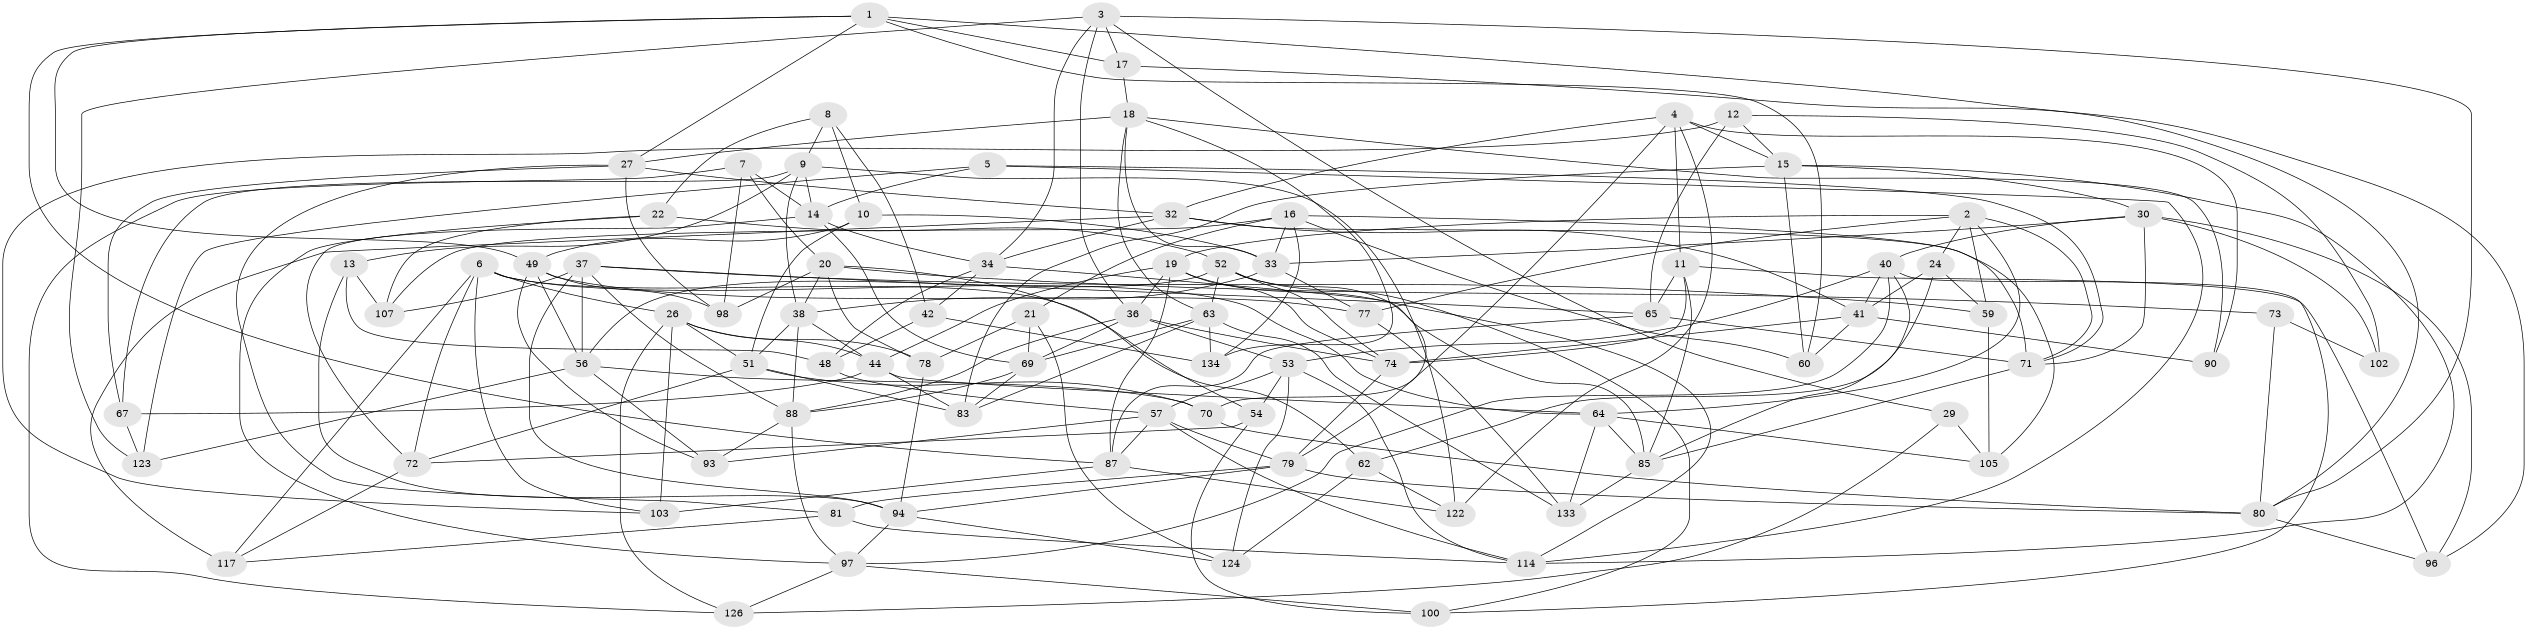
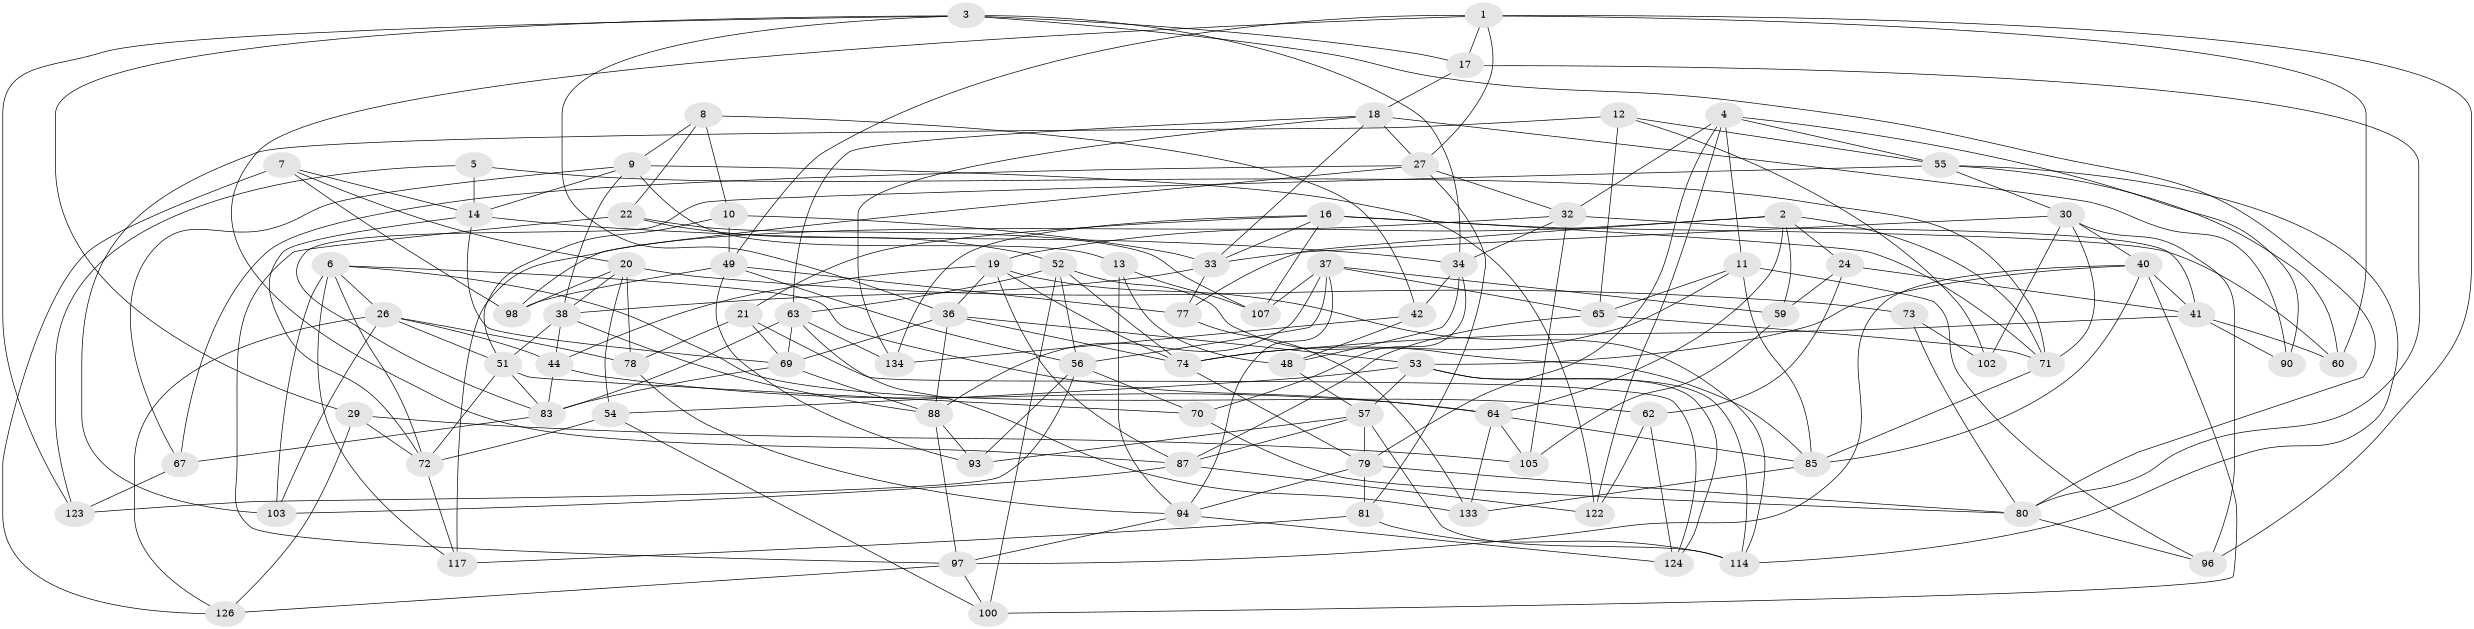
node "15": label "15" -> "55"
edge "5" -- "114": removed
edge "44" -- "67": now "83" -- "67"
edge "29" -- "72": added
